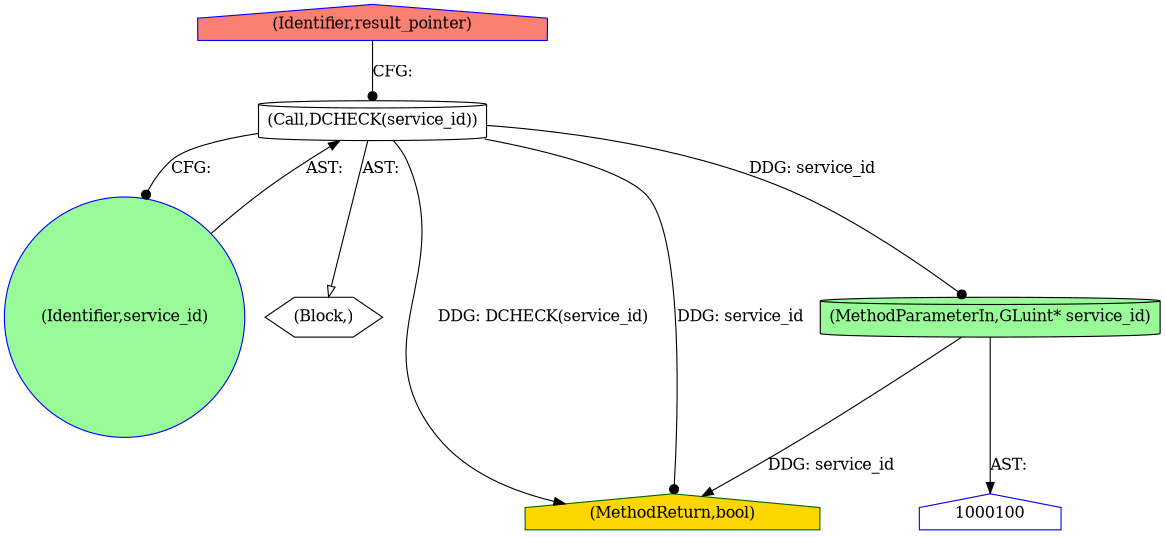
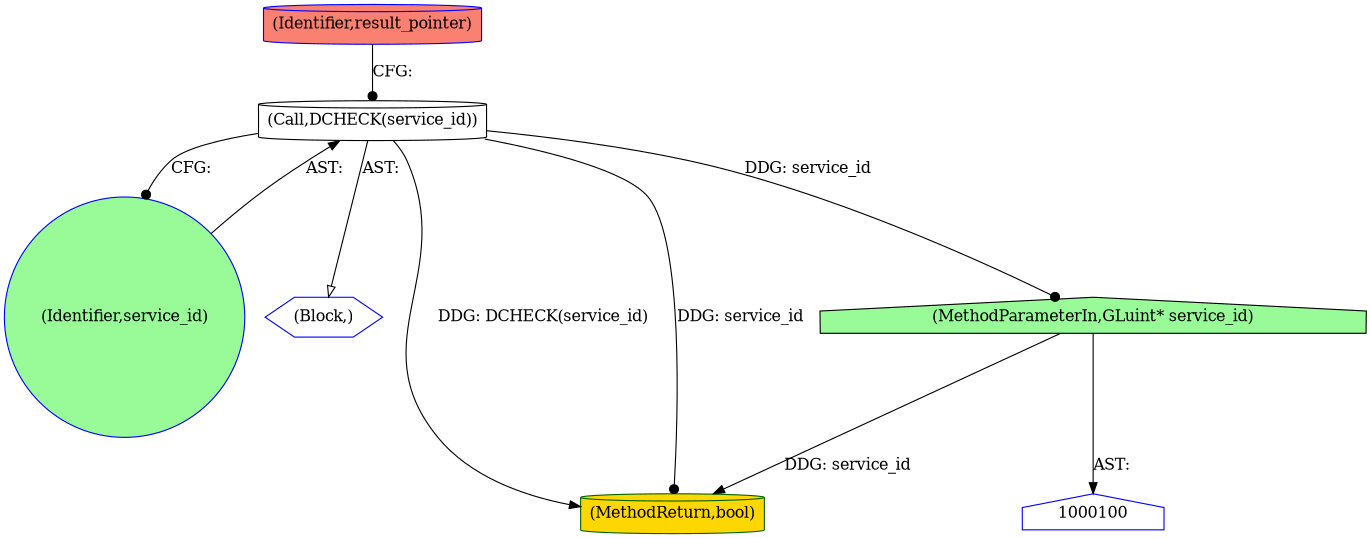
node "(Identifier,result_pointer)": shape house -> cylinder
node "(Block,)": color black -> blue
node "(MethodParameterIn,GLuint* service_id)": shape cylinder -> house
node "(MethodReturn,bool)": shape house -> cylinder
